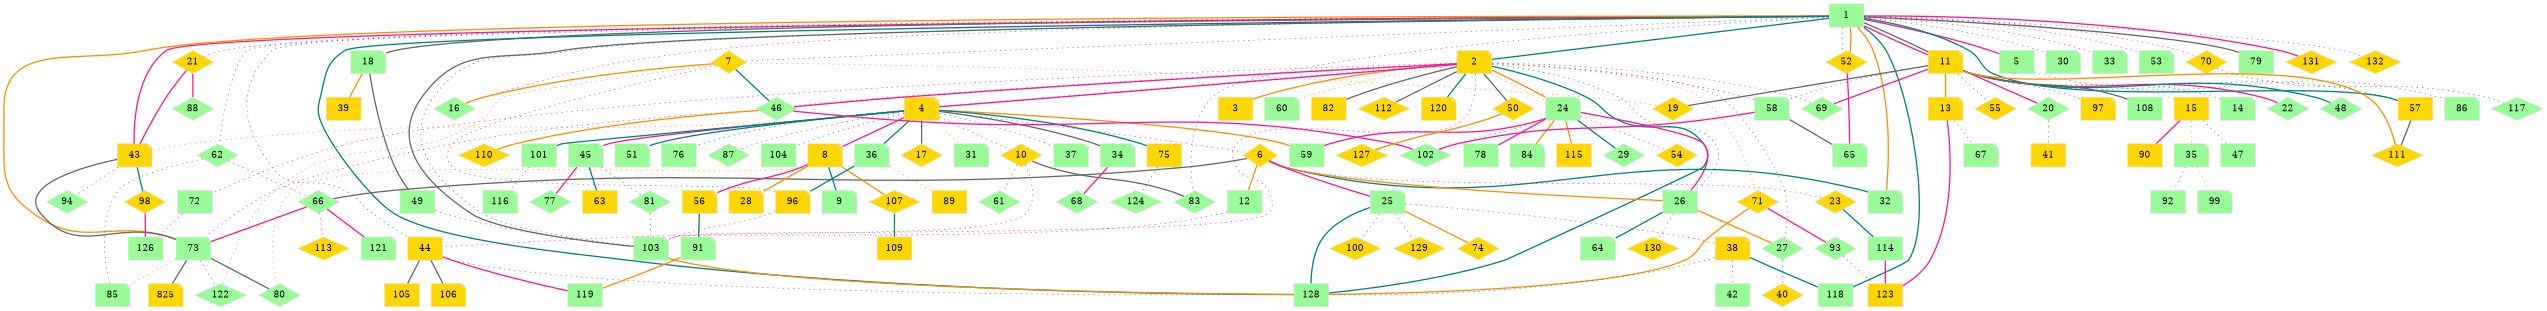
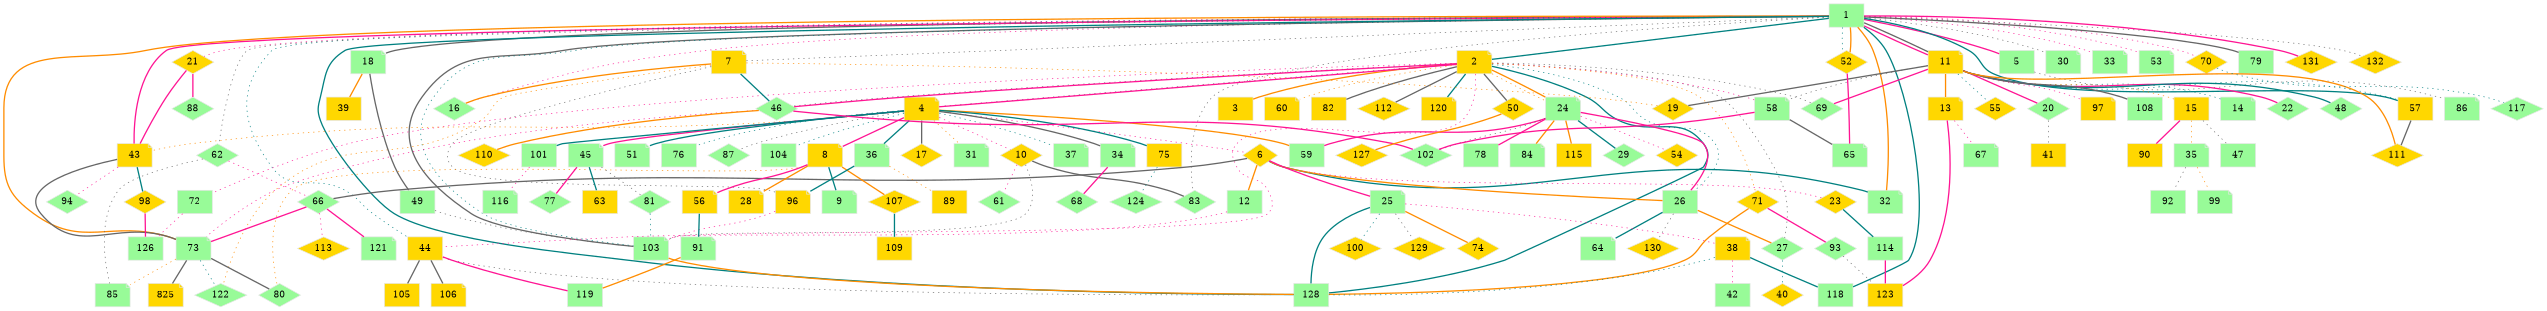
node "7": shape diamond -> note
node "60": fillcolor palegreen -> gold
